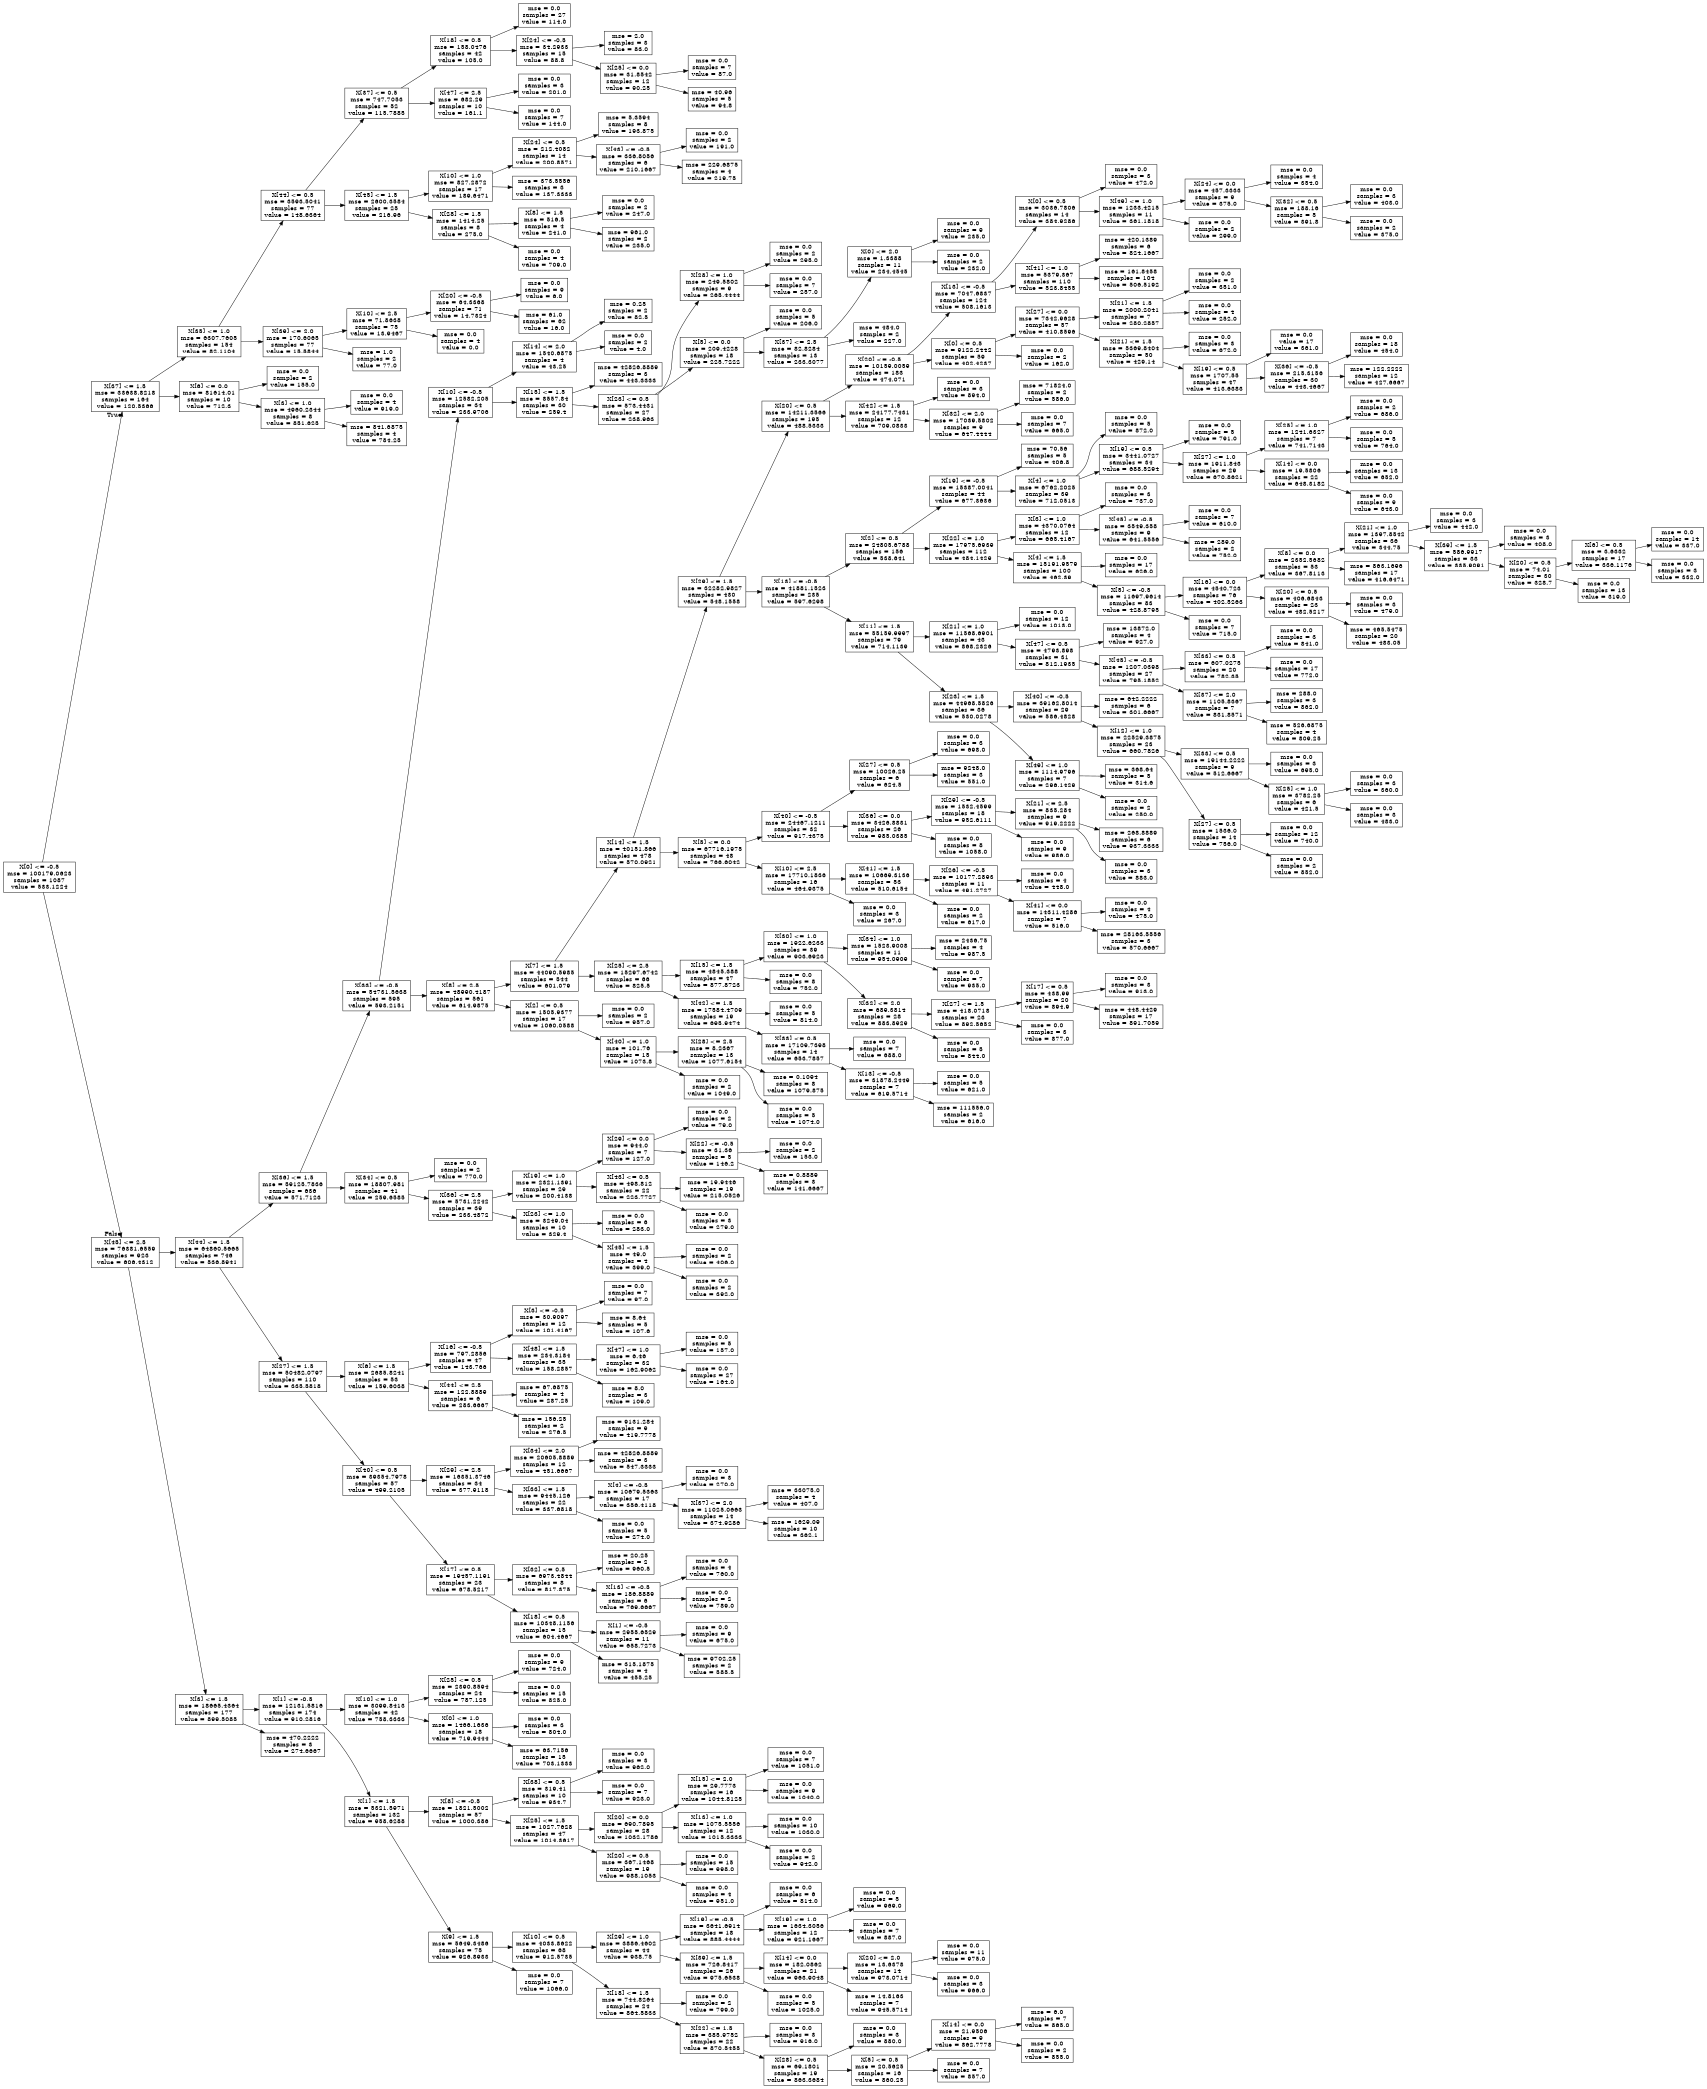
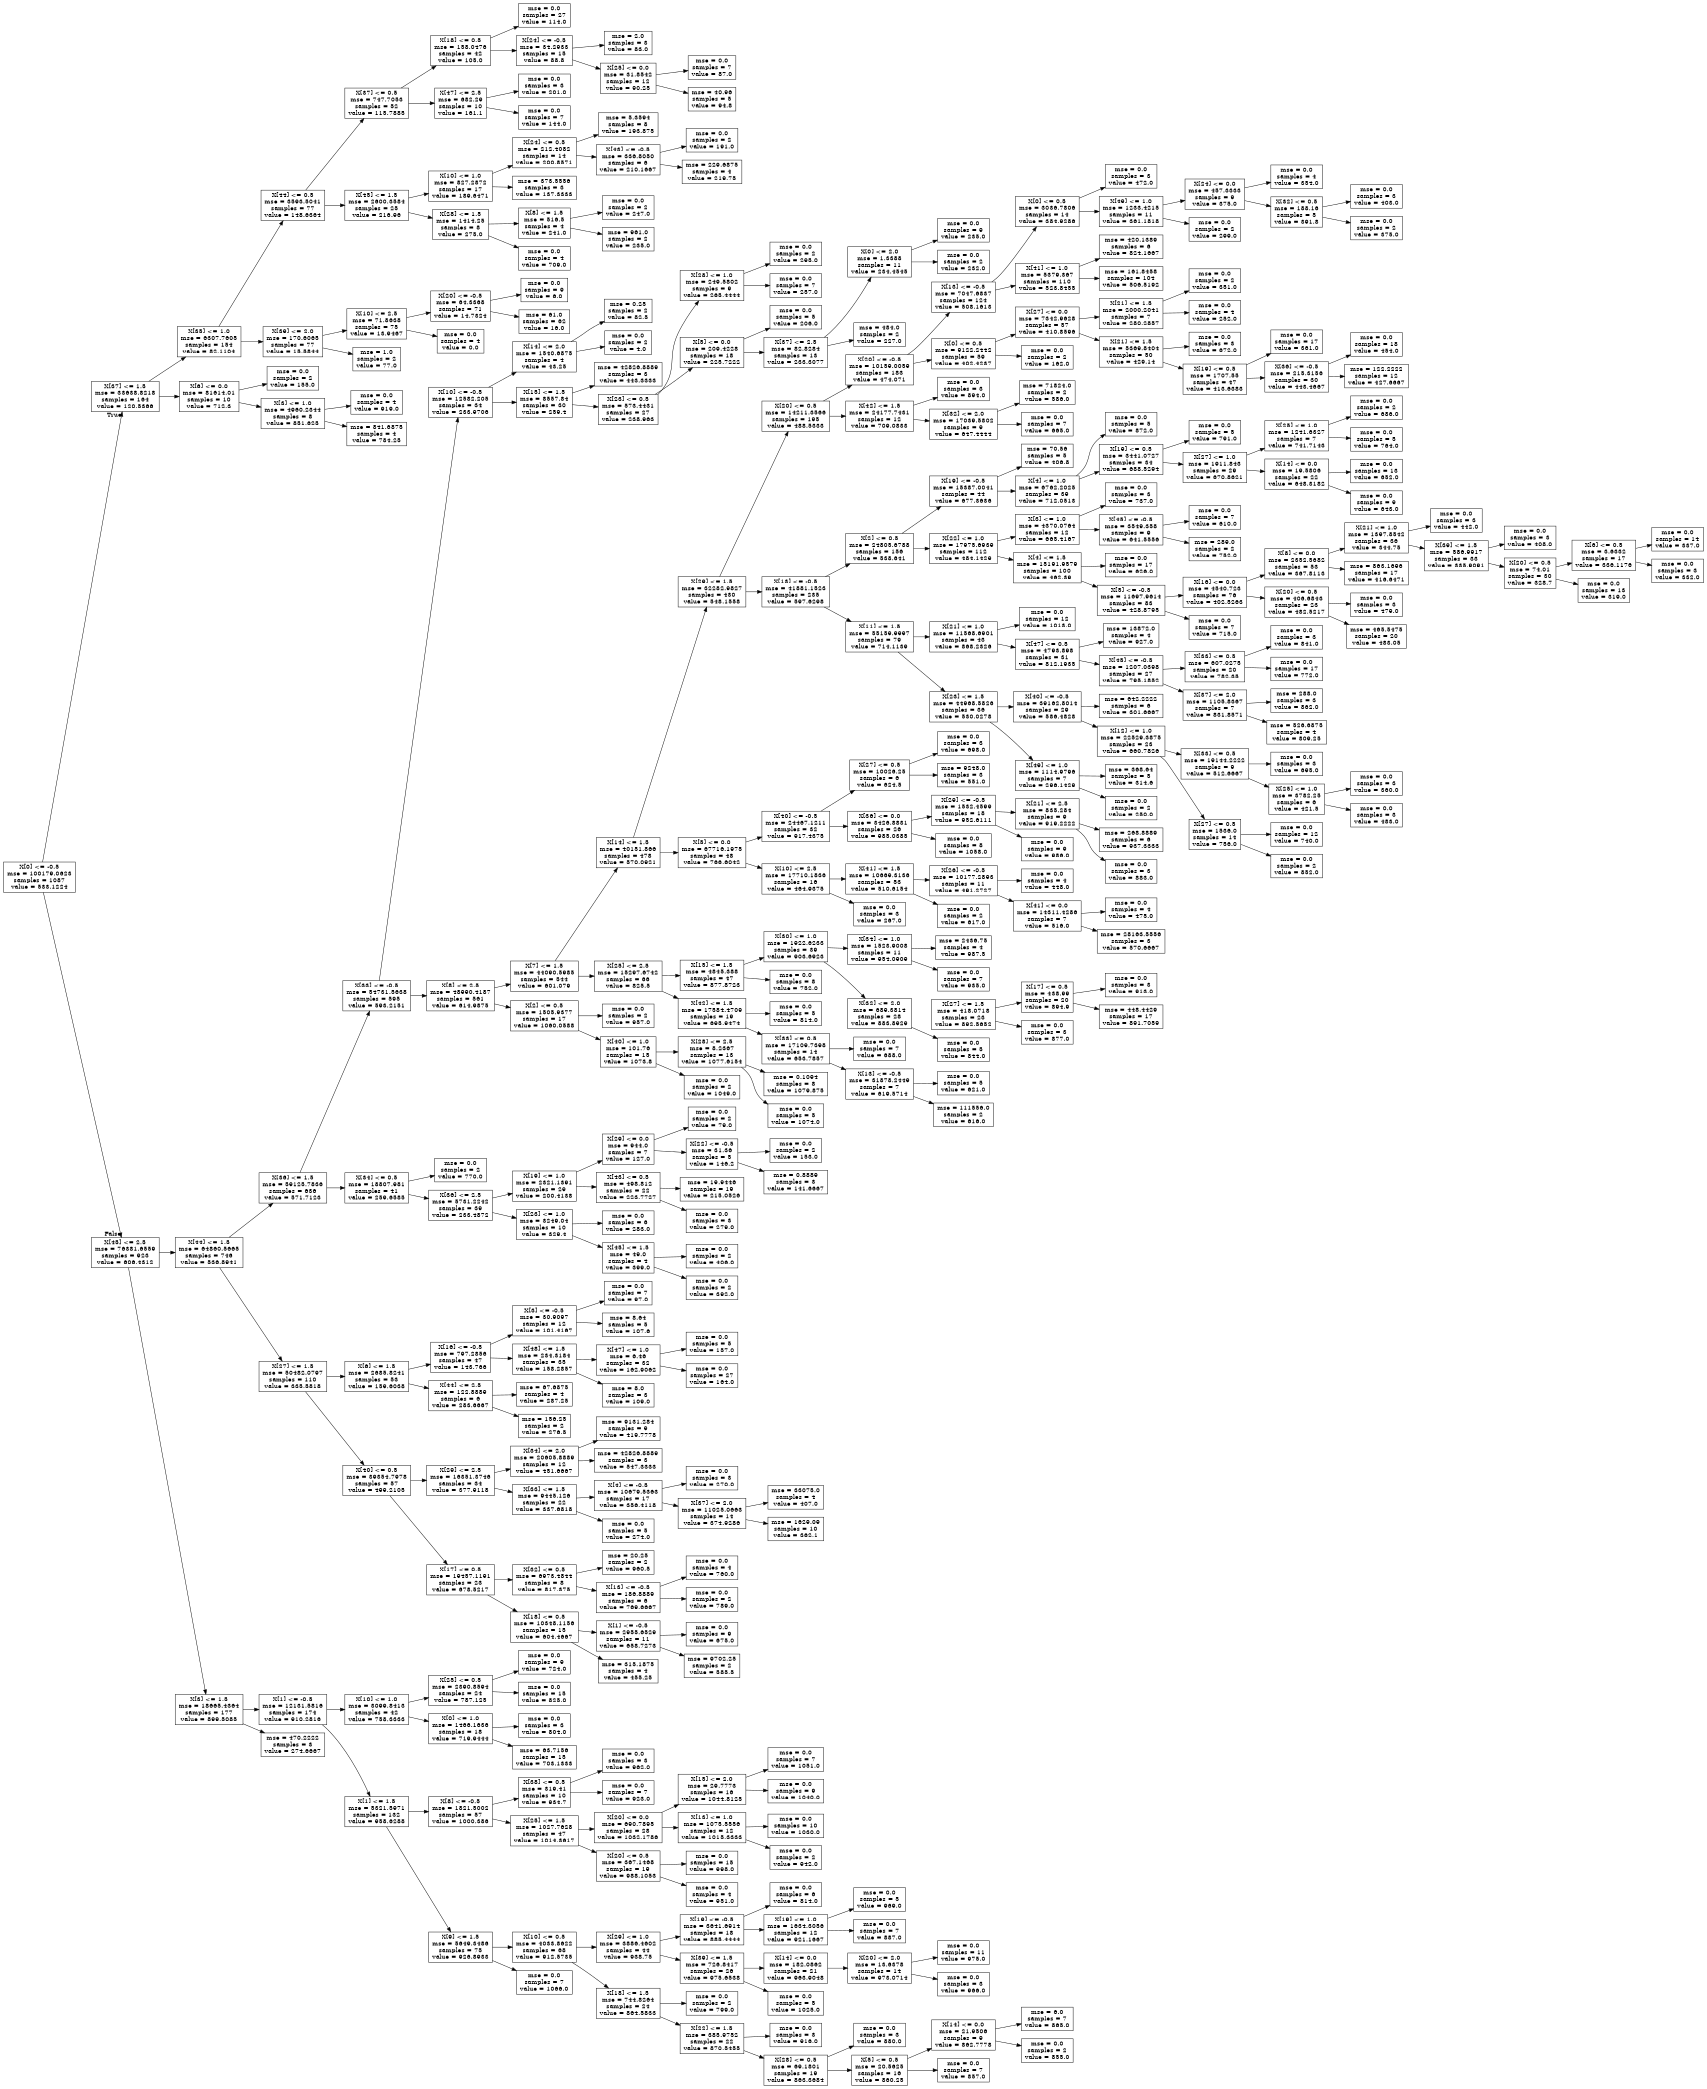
node "X[43] <= -0.5 mse = 336.8056 samples = 6 value = 210.1667": label "X[43] <= -0.5 mse = 336.8056 samples = 6 value = 210.1667" -> "X[43] <= -0.5 mse = 336.8050 samples = 6 value = 210.1667"
node "mse = 0.0 value = 17 value = 361.0": label "mse = 0.0 value = 17 value = 361.0" -> "mse = 0.0 samples = 17 value = 361.0"
edge "X[32] <= 2.0 mse = 689.3814 samples = 28 value = 883.8929" -> "X[27] <= 1.5 mse = 418.0718 samples = 23 value = 892.5652": removed
node "mse = 14.8163 samples = 7 value = 945.5714": removed
